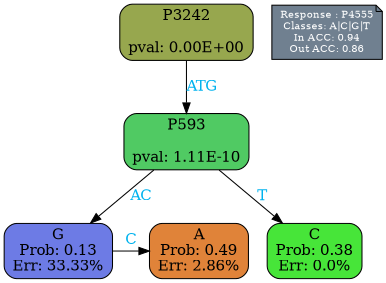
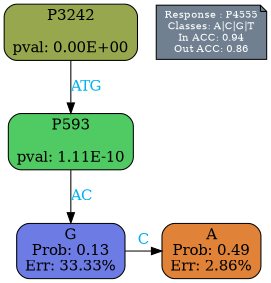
node "C Prob: 0.38 Err: 0.0%": removed
